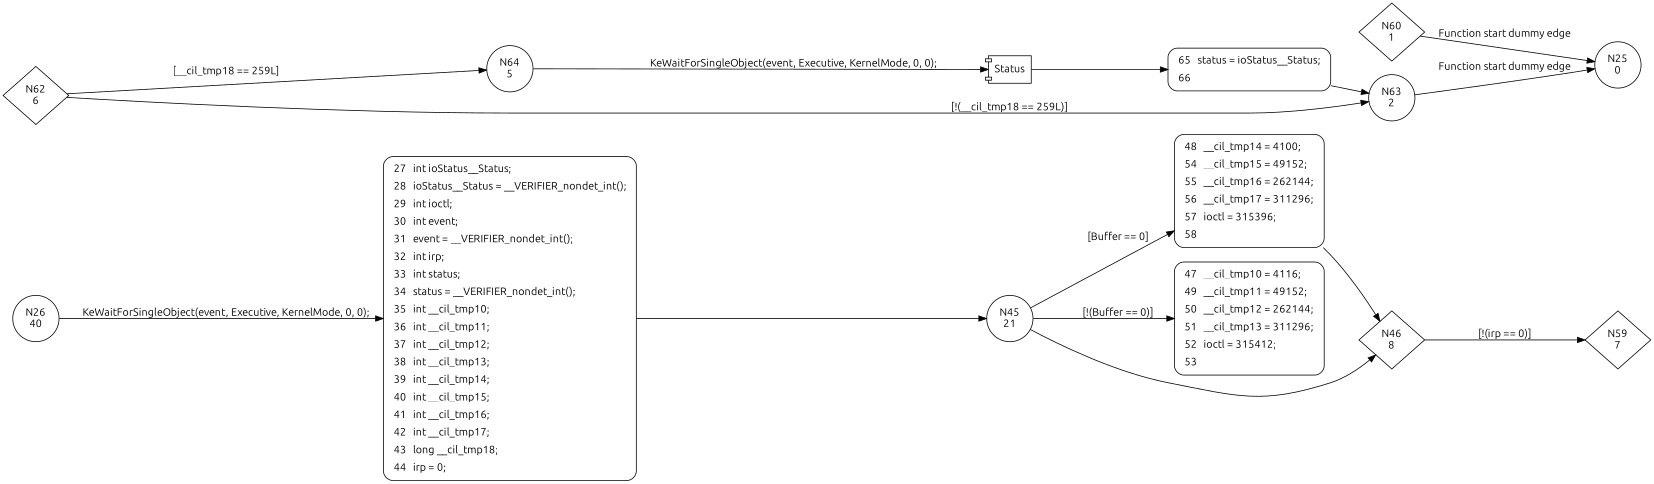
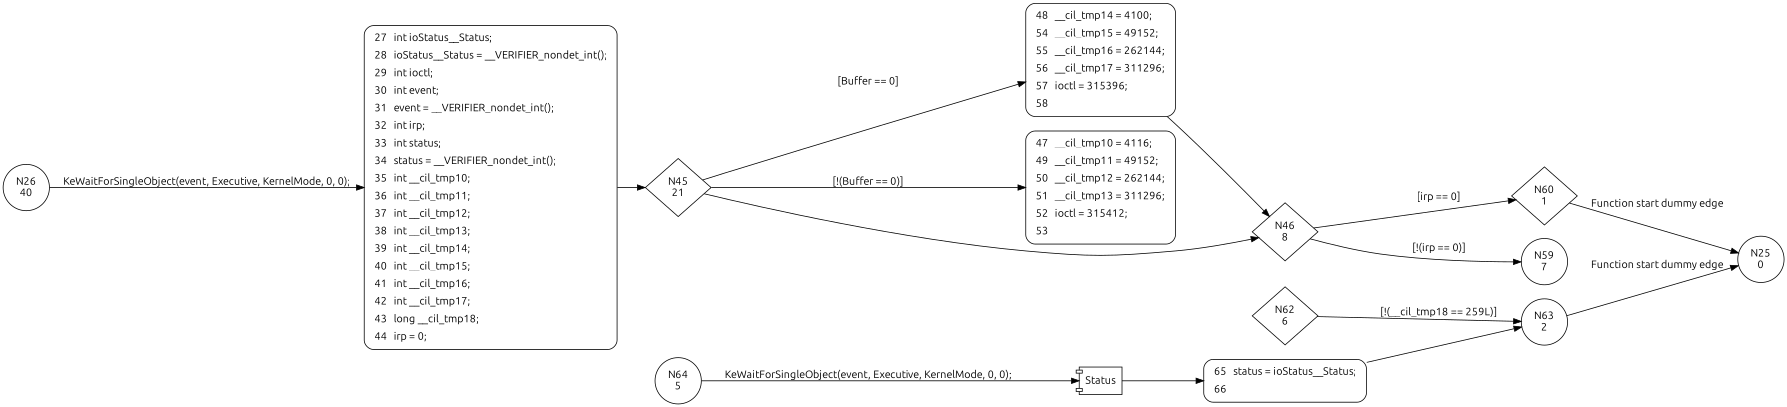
edge "N62 6" -> "N64 5": removed, label "[__cil_tmp18 == 259L]"
edge "N46 8" -> "N60 1": added, label "[irp == 0]"
node "N45 21": shape circle -> diamond
node "N59 7": shape diamond -> circle
